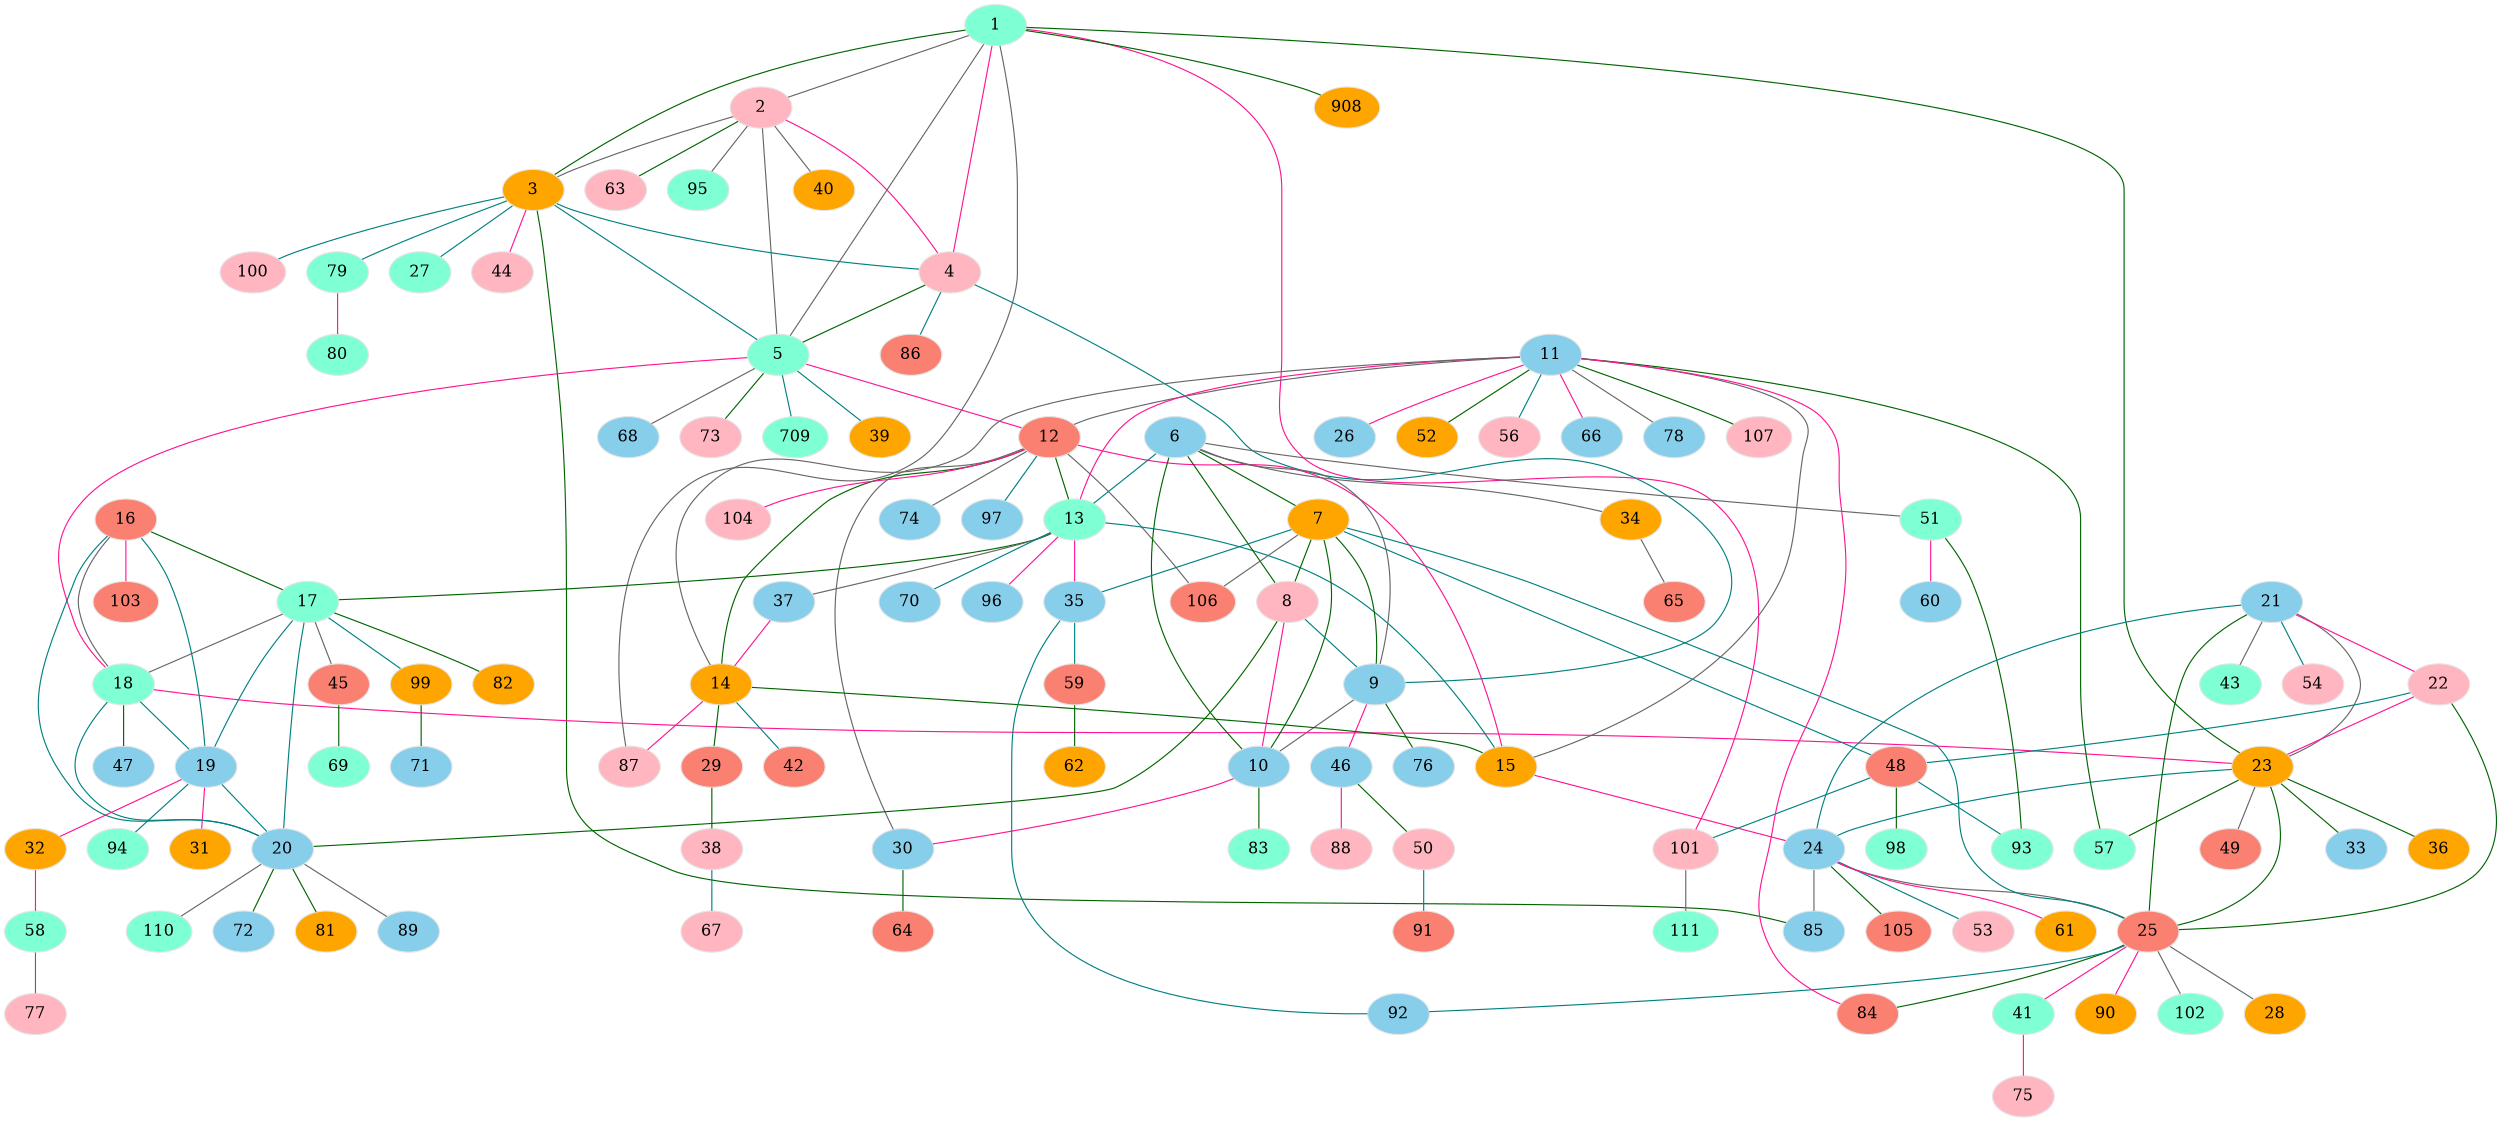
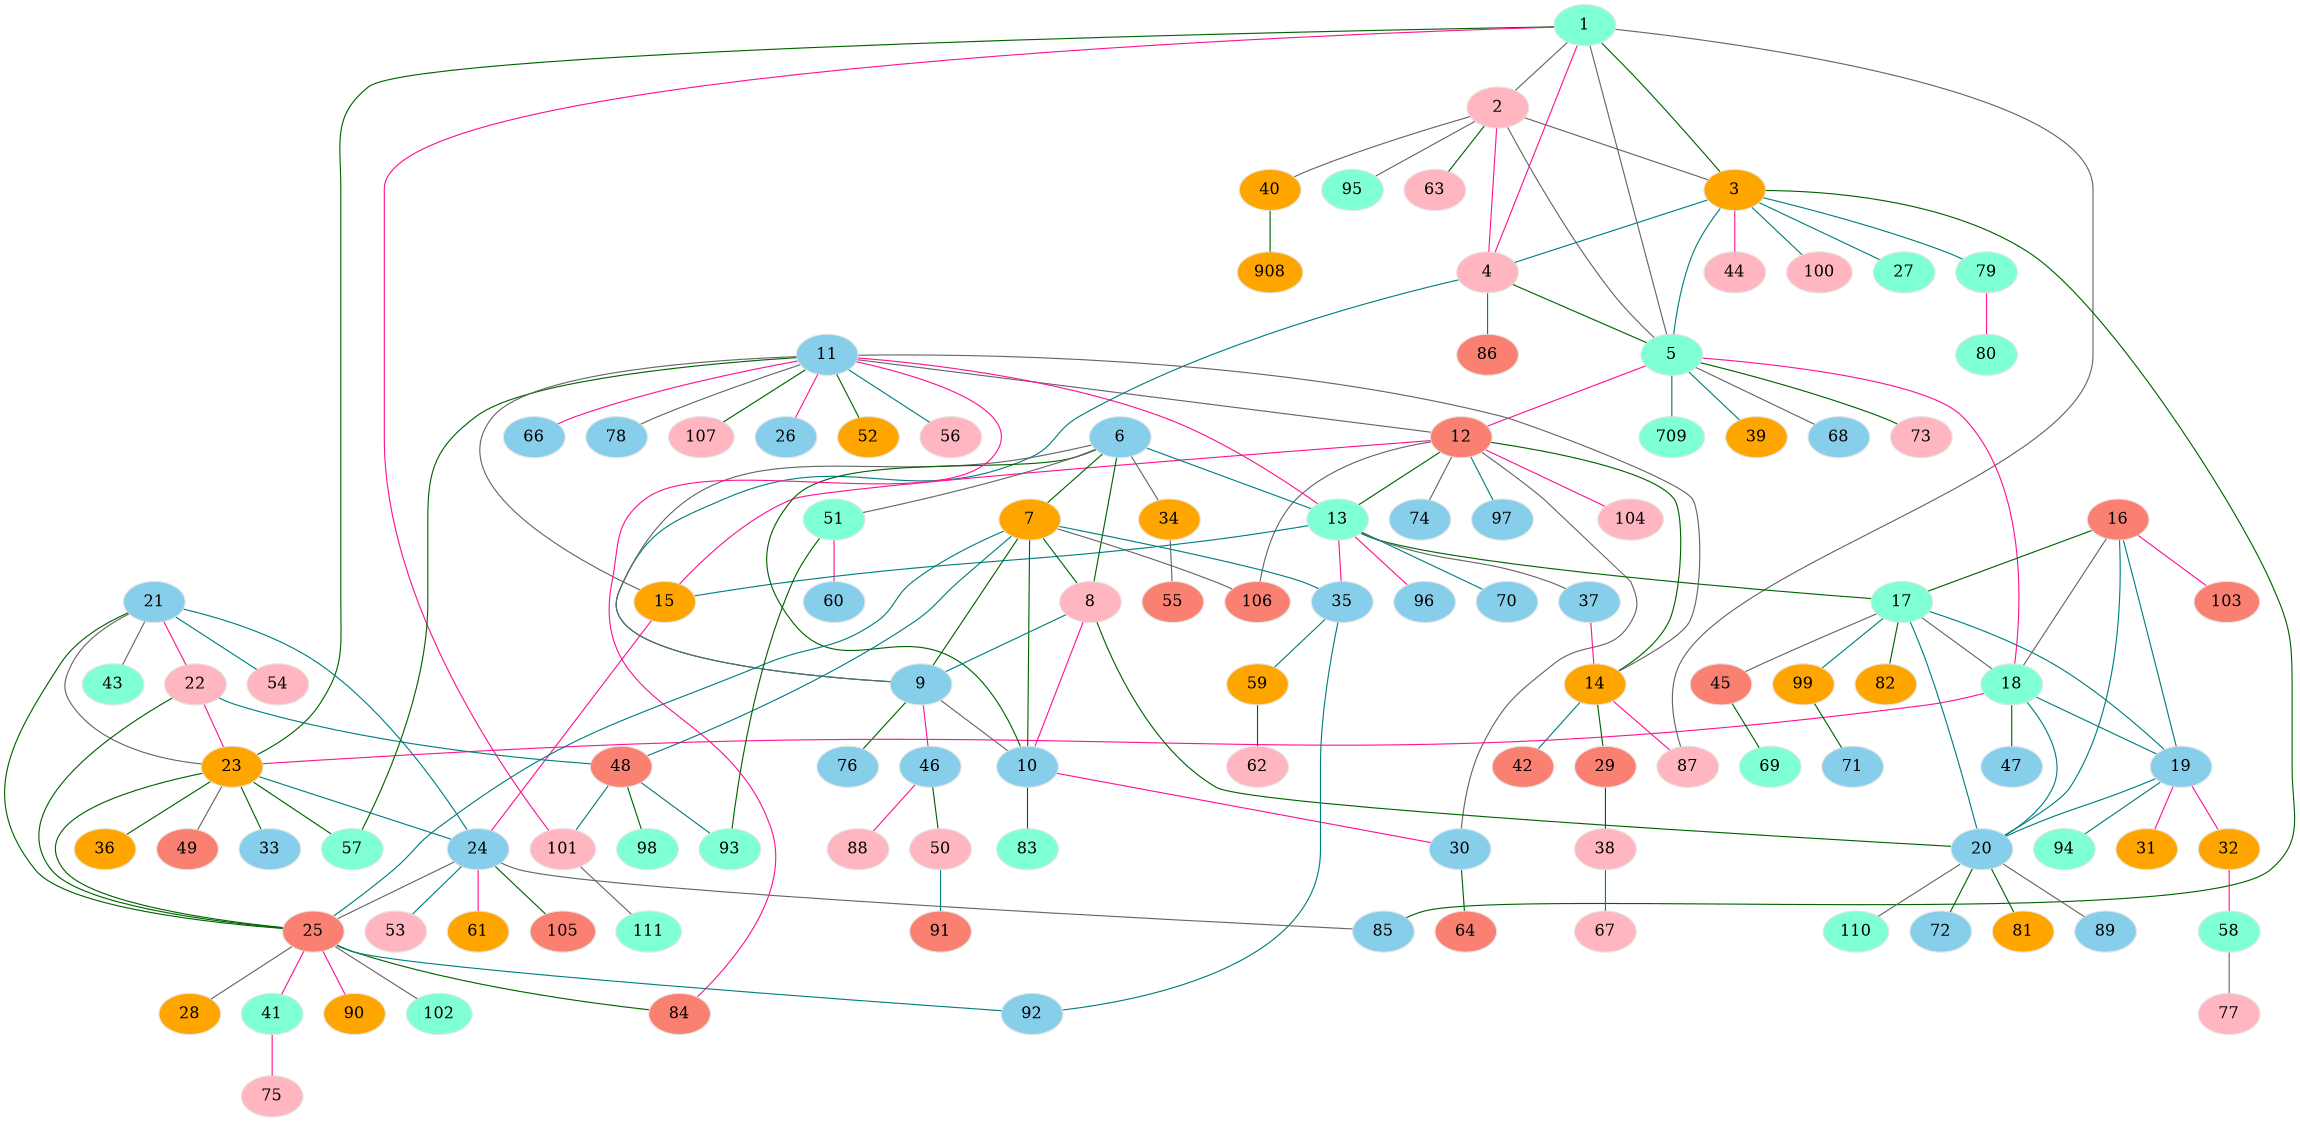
edge "1" -- "908": now "40" -- "908"
node "65": label "65" -> "55"
node "59": fillcolor salmon -> orange
edge "14" -- "15": removed
node "62": fillcolor orange -> lightpink
